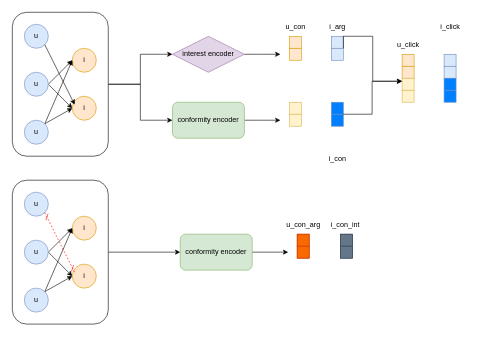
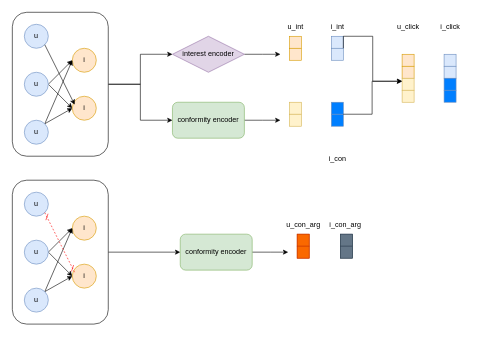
node "u_con": label "u_con" -> "u_int"
node "i_arg": label "i_arg" -> "i_int"
node "u_click": moved (408, 45) -> (408, 27)
node "i_con_int": label "i_con_int" -> "i_con_arg"
